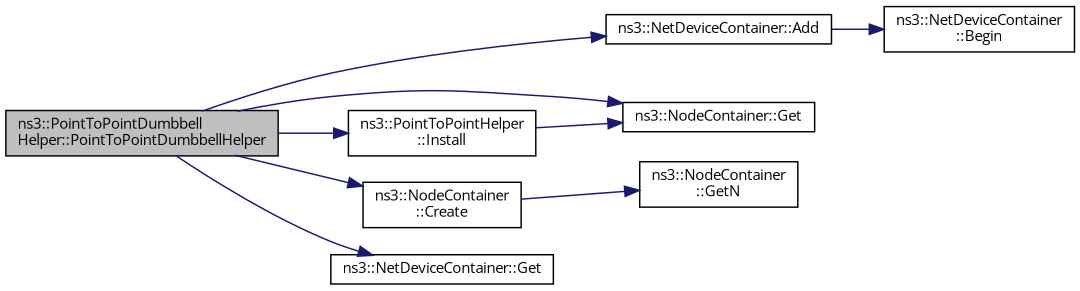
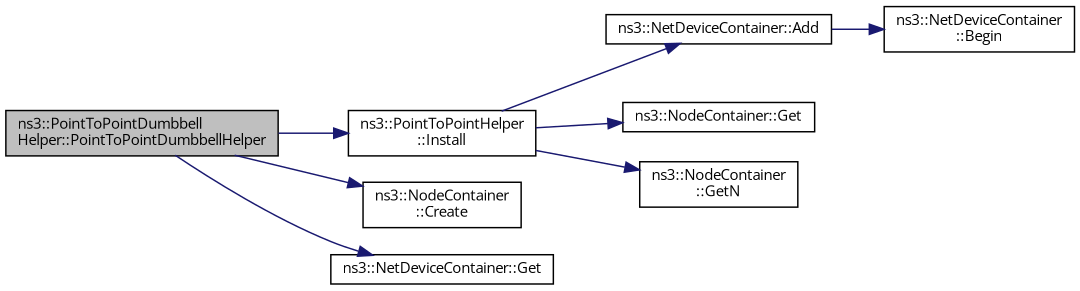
edge "ns3::PointToPointDumbbell Helper::PointToPointDumbbellHelper" -> "ns3::NetDeviceContainer::Add": now "ns3::PointToPointHelper ::Install" -> "ns3::NetDeviceContainer::Add"
edge "ns3::PointToPointDumbbell Helper::PointToPointDumbbellHelper" -> "ns3::NodeContainer::Get": removed
edge "ns3::NodeContainer ::Create" -> "ns3::NodeContainer ::GetN": now "ns3::PointToPointHelper ::Install" -> "ns3::NodeContainer ::GetN"
